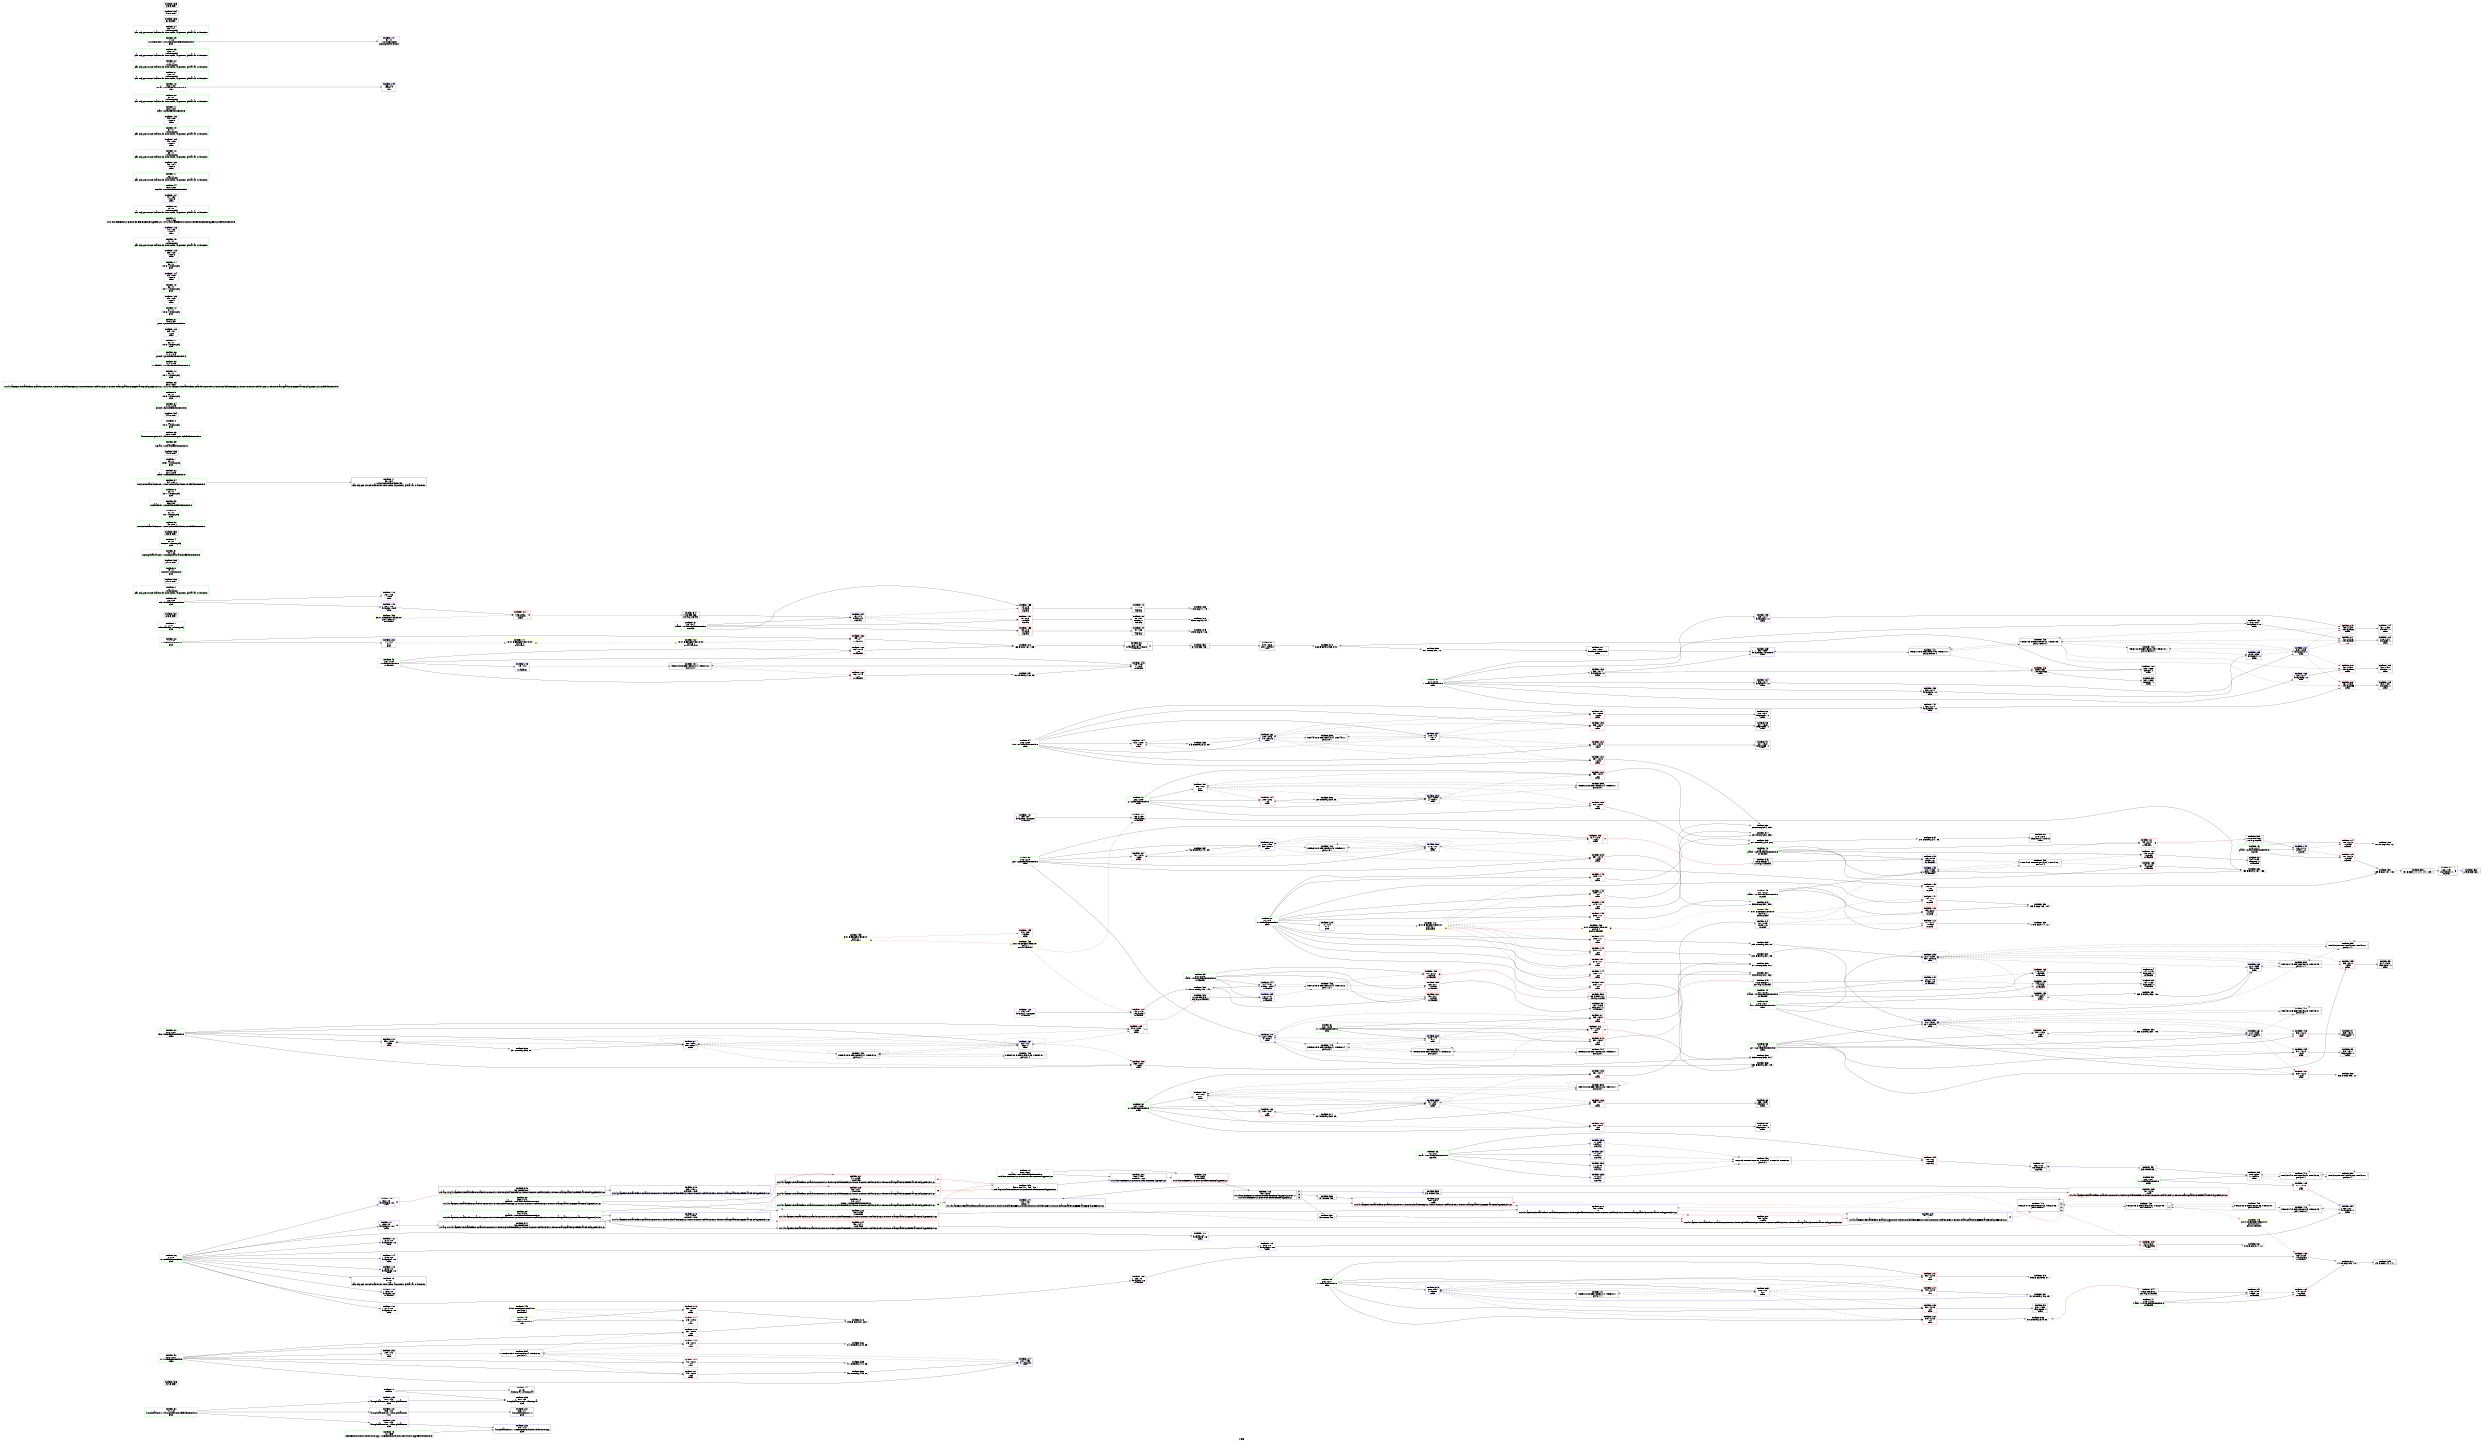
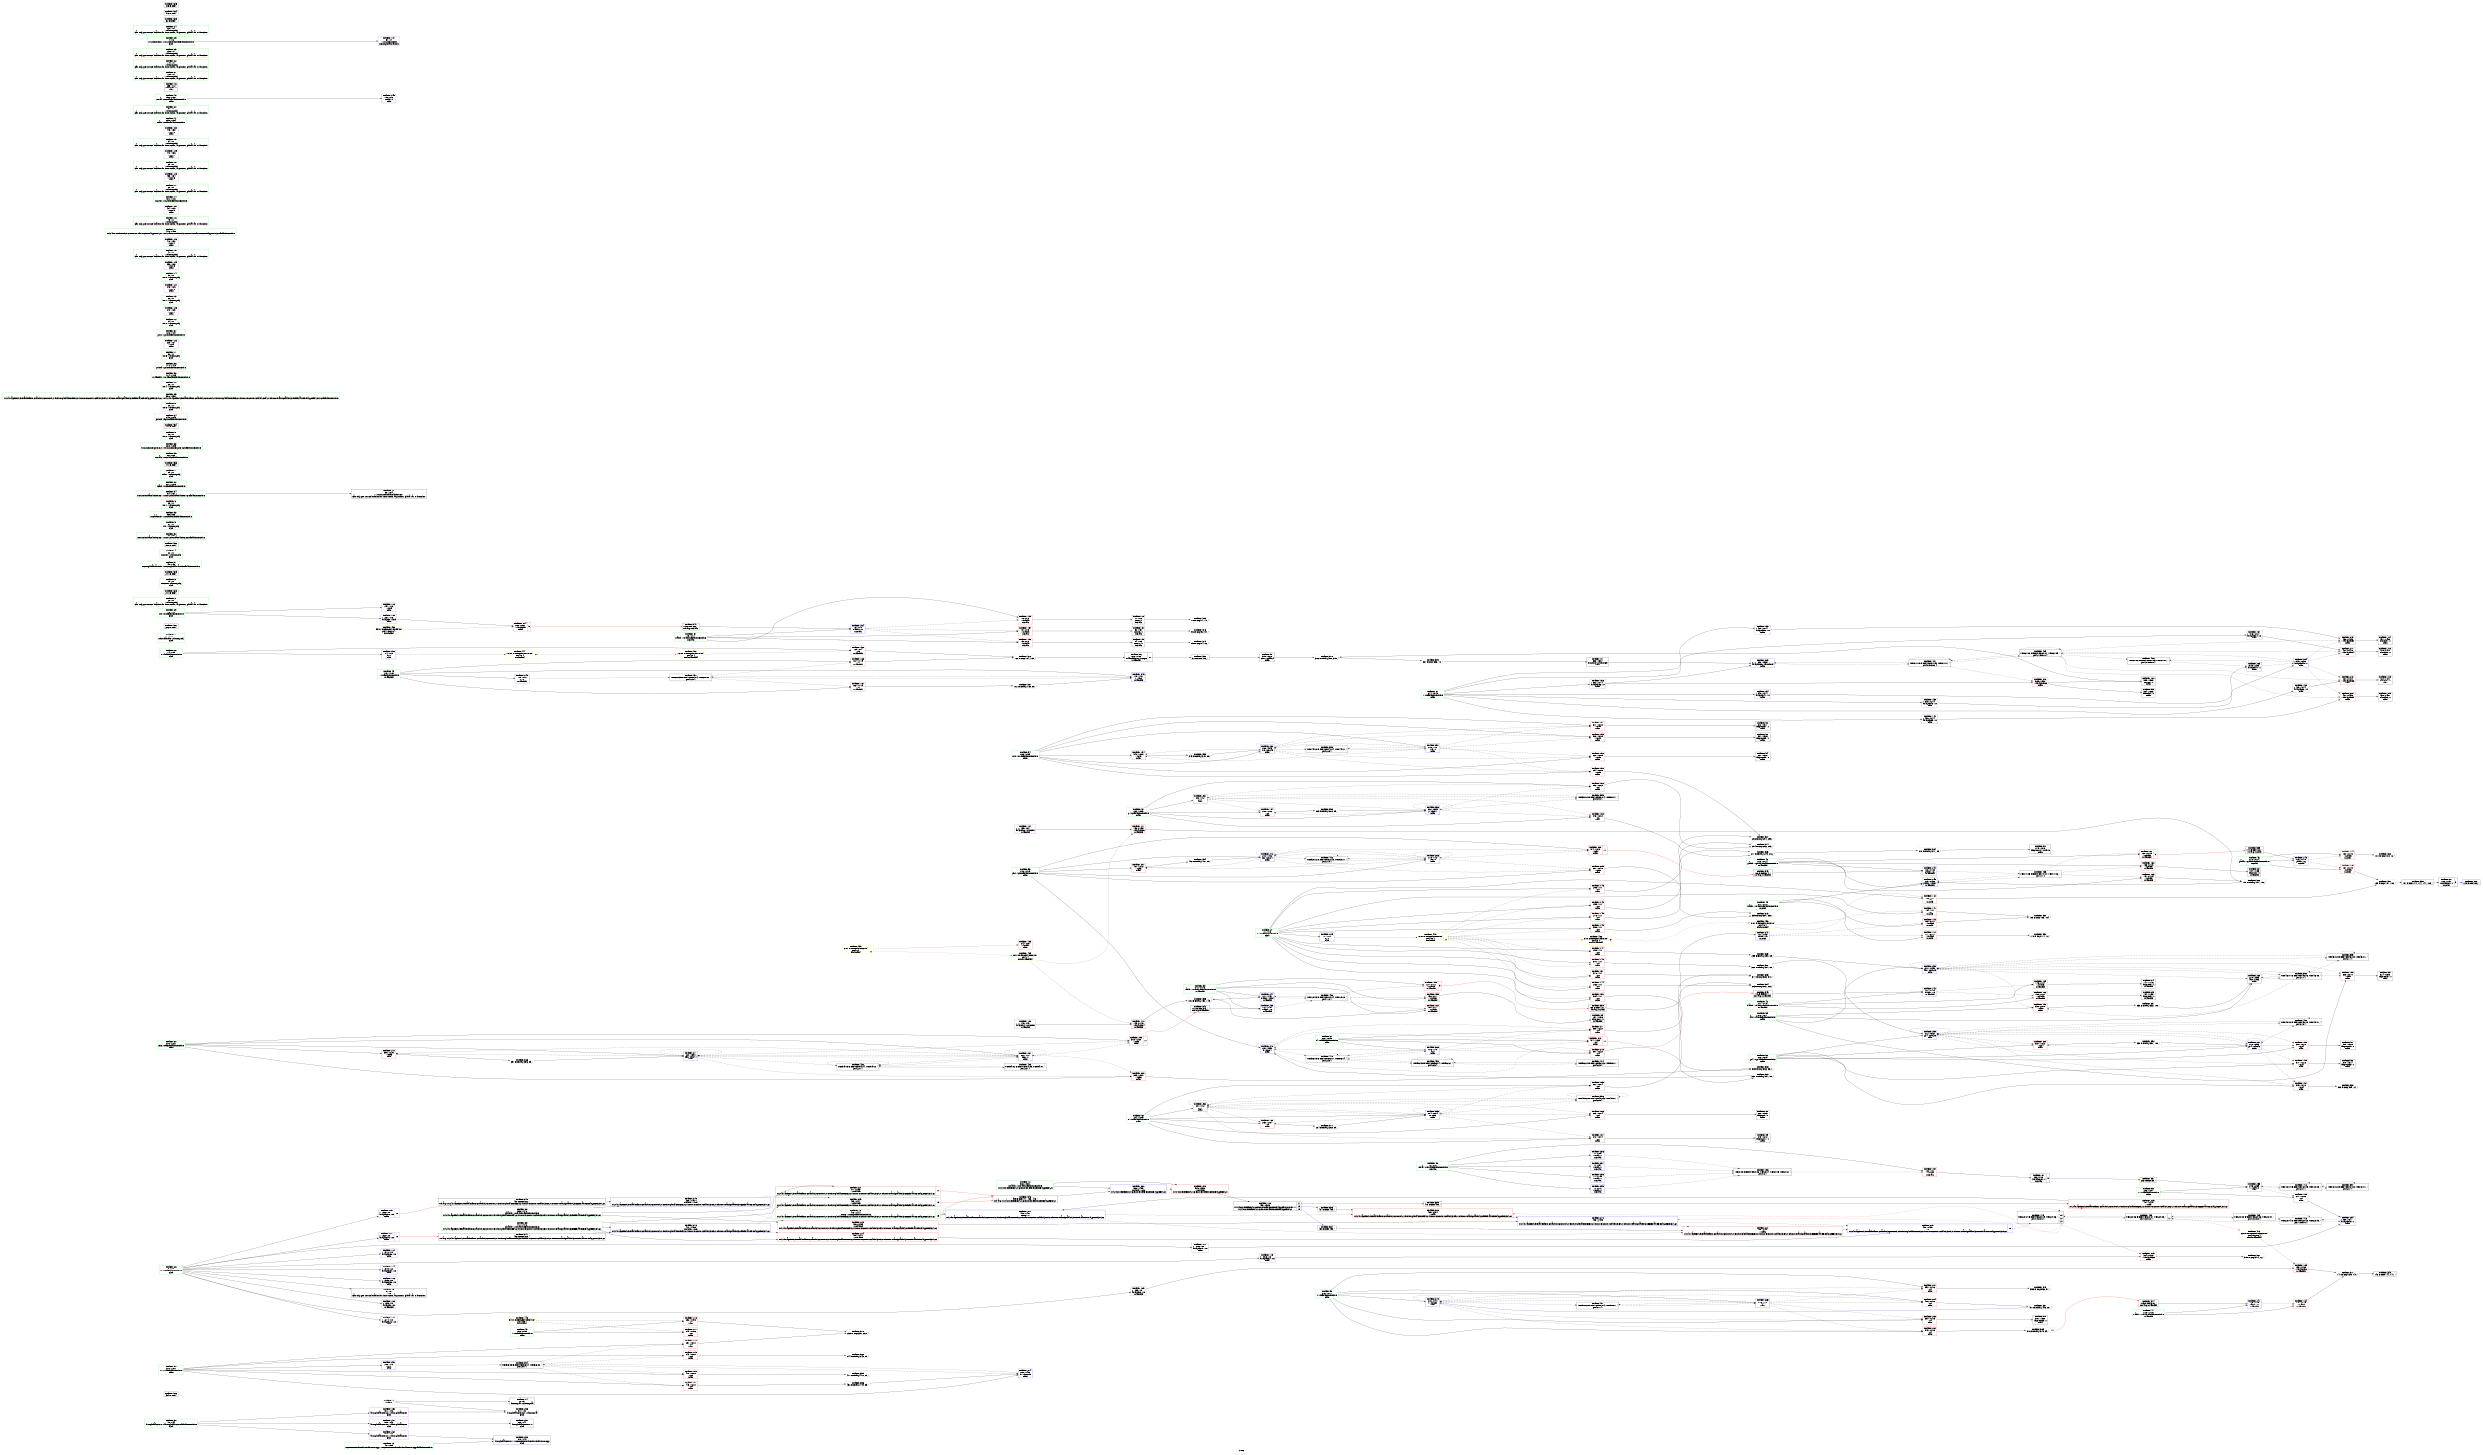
node "NodeID: 76": added
edge "NodeID: 253" -> "NodeID: 412": color black -> red
node "NodeID: 131": text "ZSt" -> "Glob"
